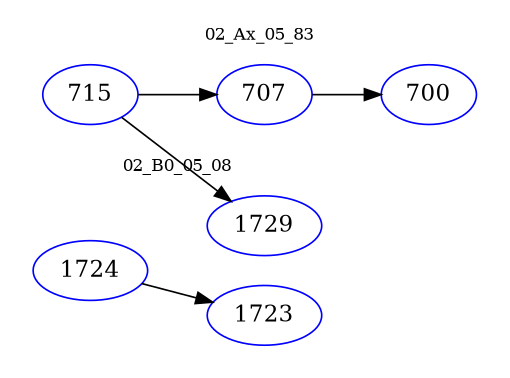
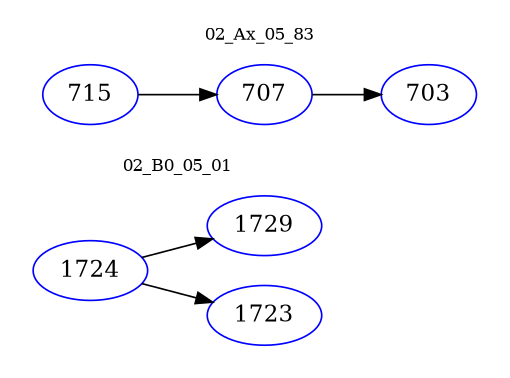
node "700": label "700" -> "703"
edge "715" -> "1729": now "1724" -> "1729"
cluster "02_B0_05_08": label "02_B0_05_08" -> "02_B0_05_01"
